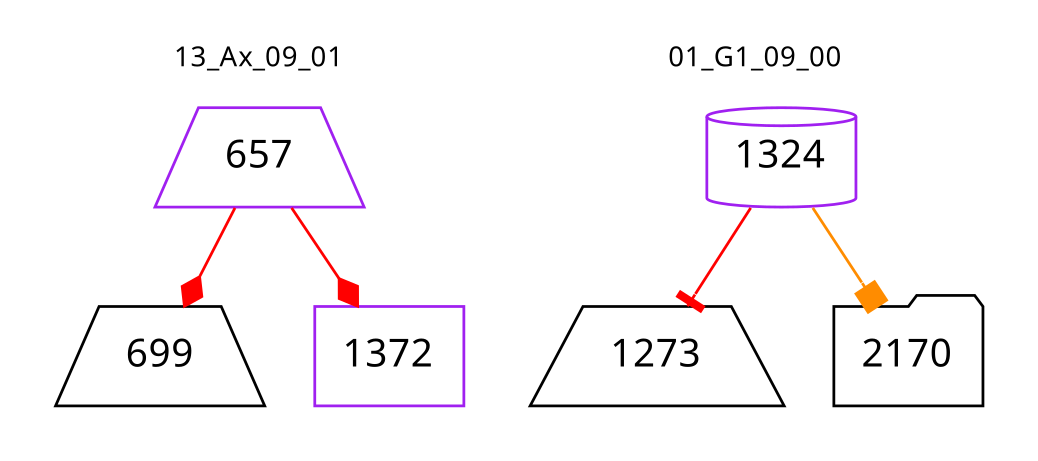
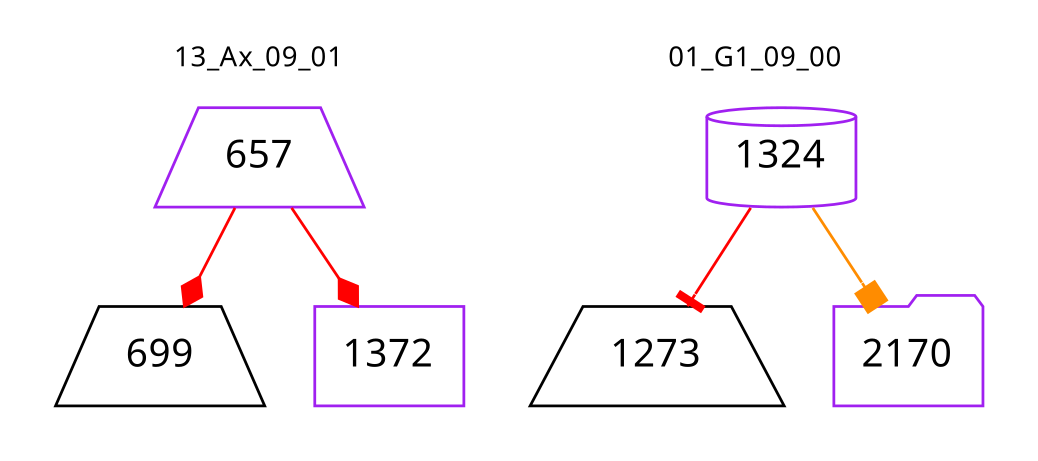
node "2170": color black -> purple
